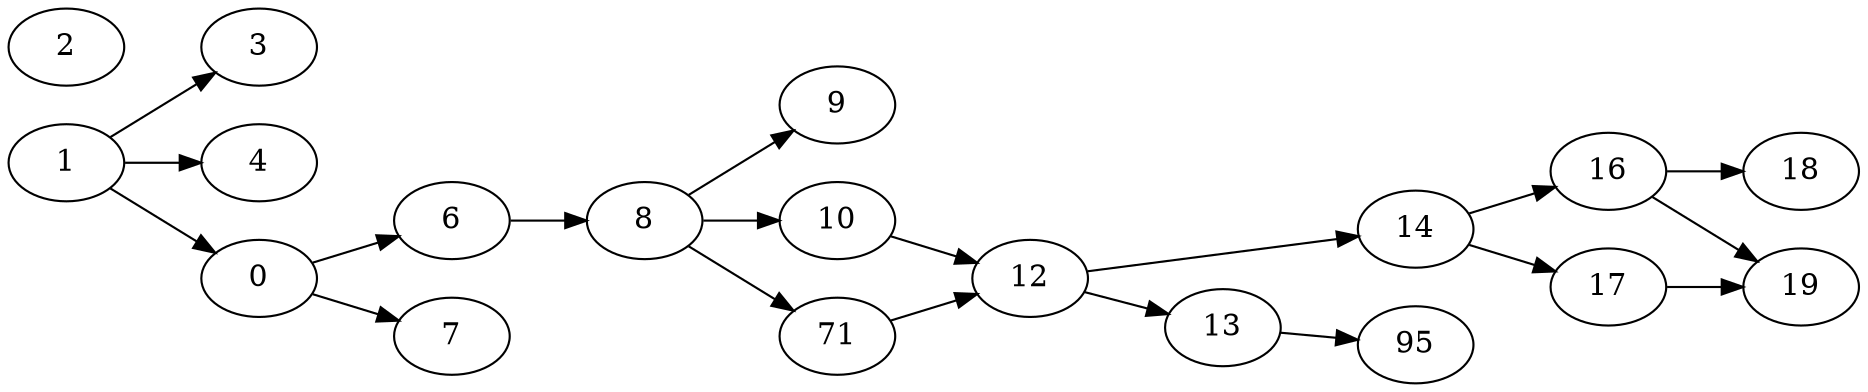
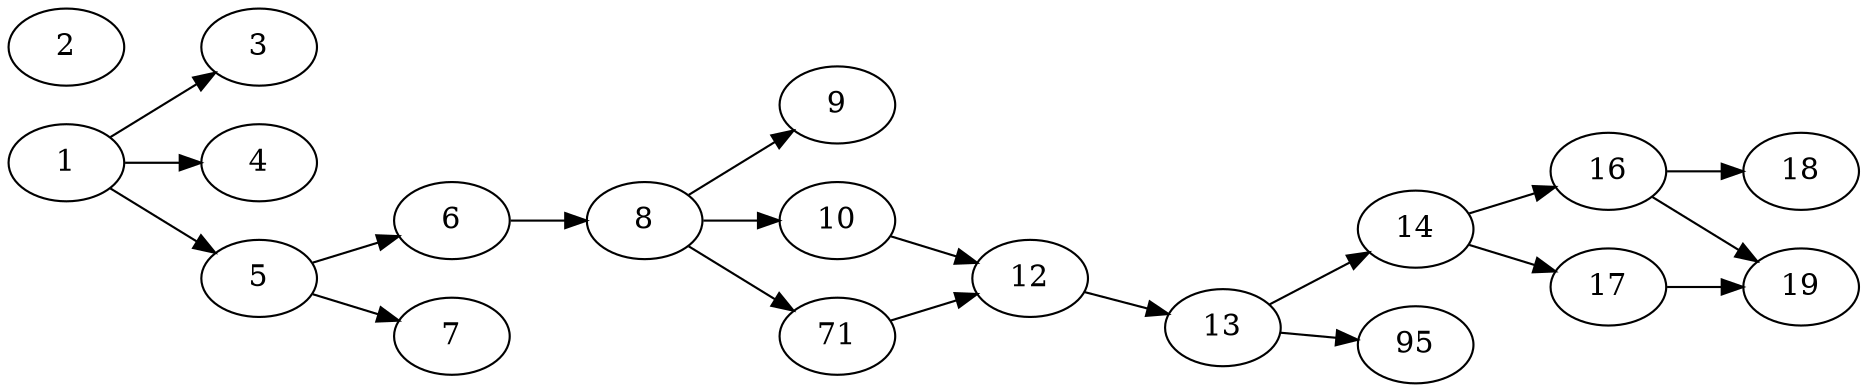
edge "12" -> "14": now "13" -> "14"
node "0": label "0" -> "5"
